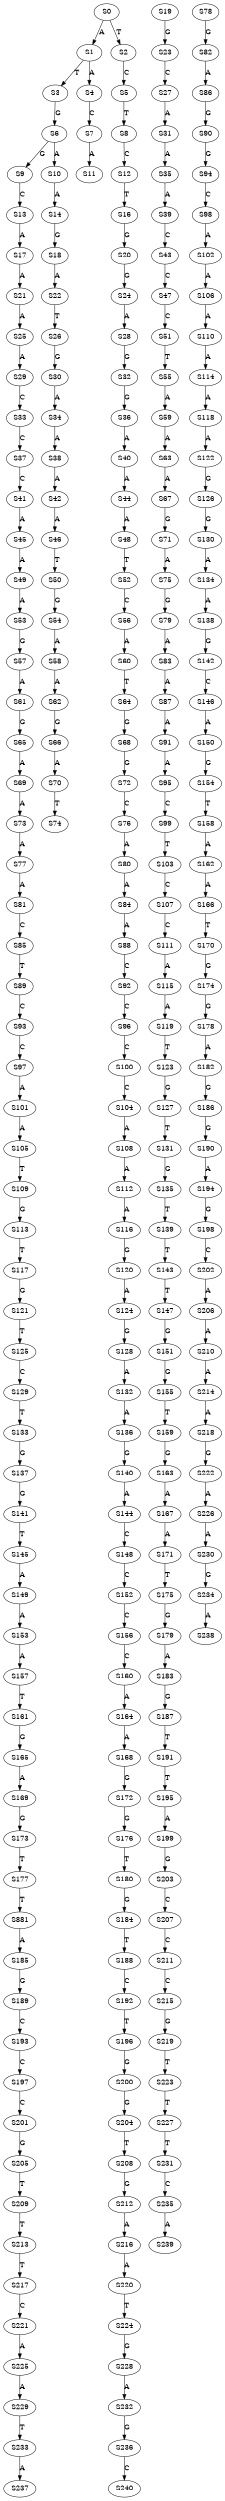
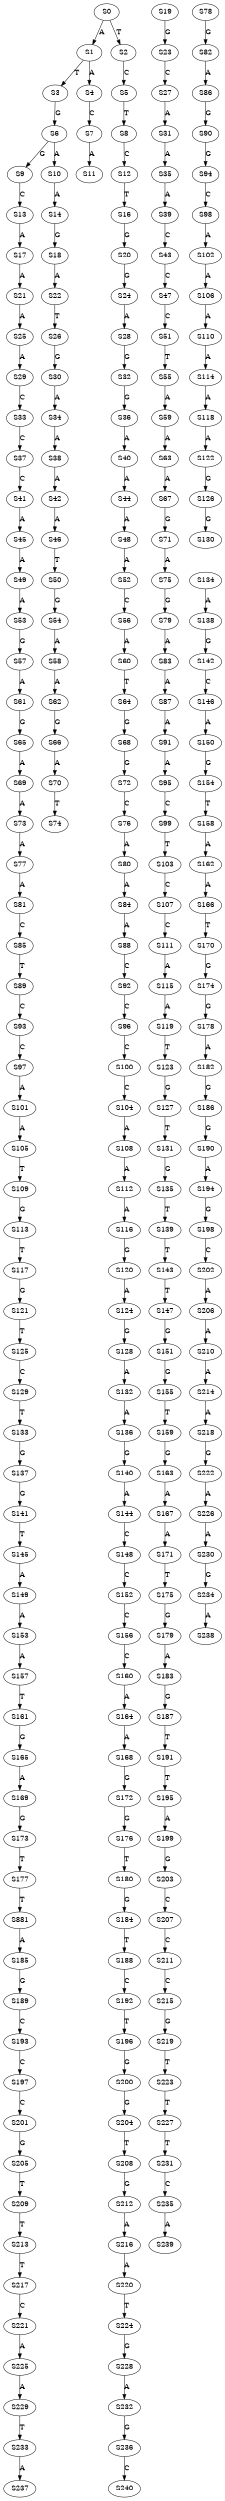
edge "S130" -> "S134": removed, label "A"
edge "S48" -> "S52": label "T" -> "A"
